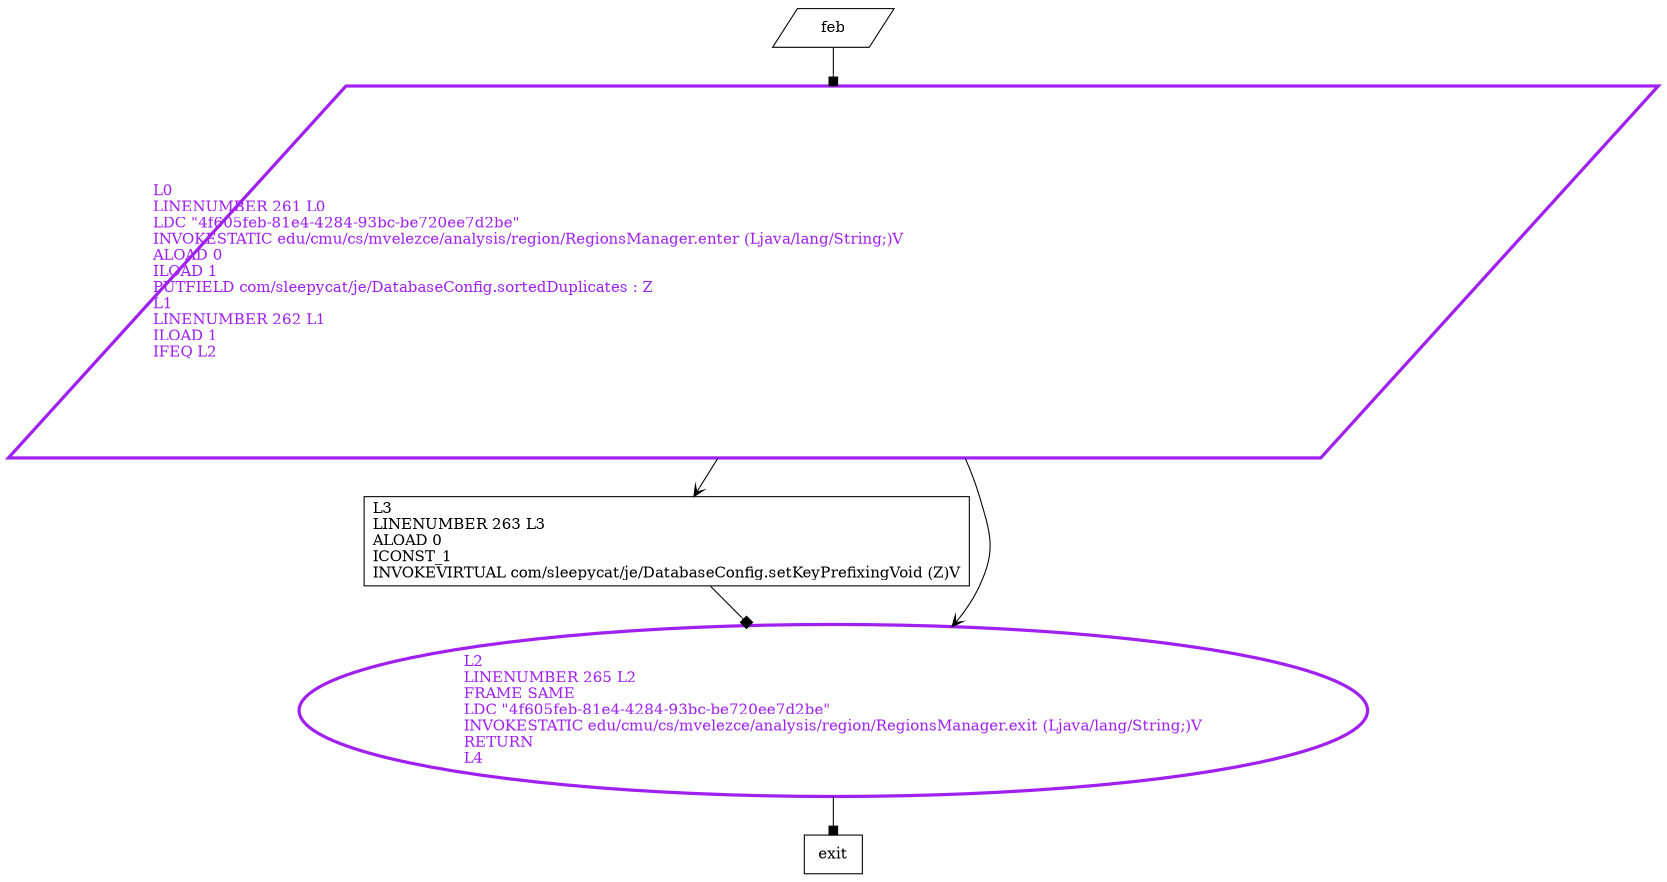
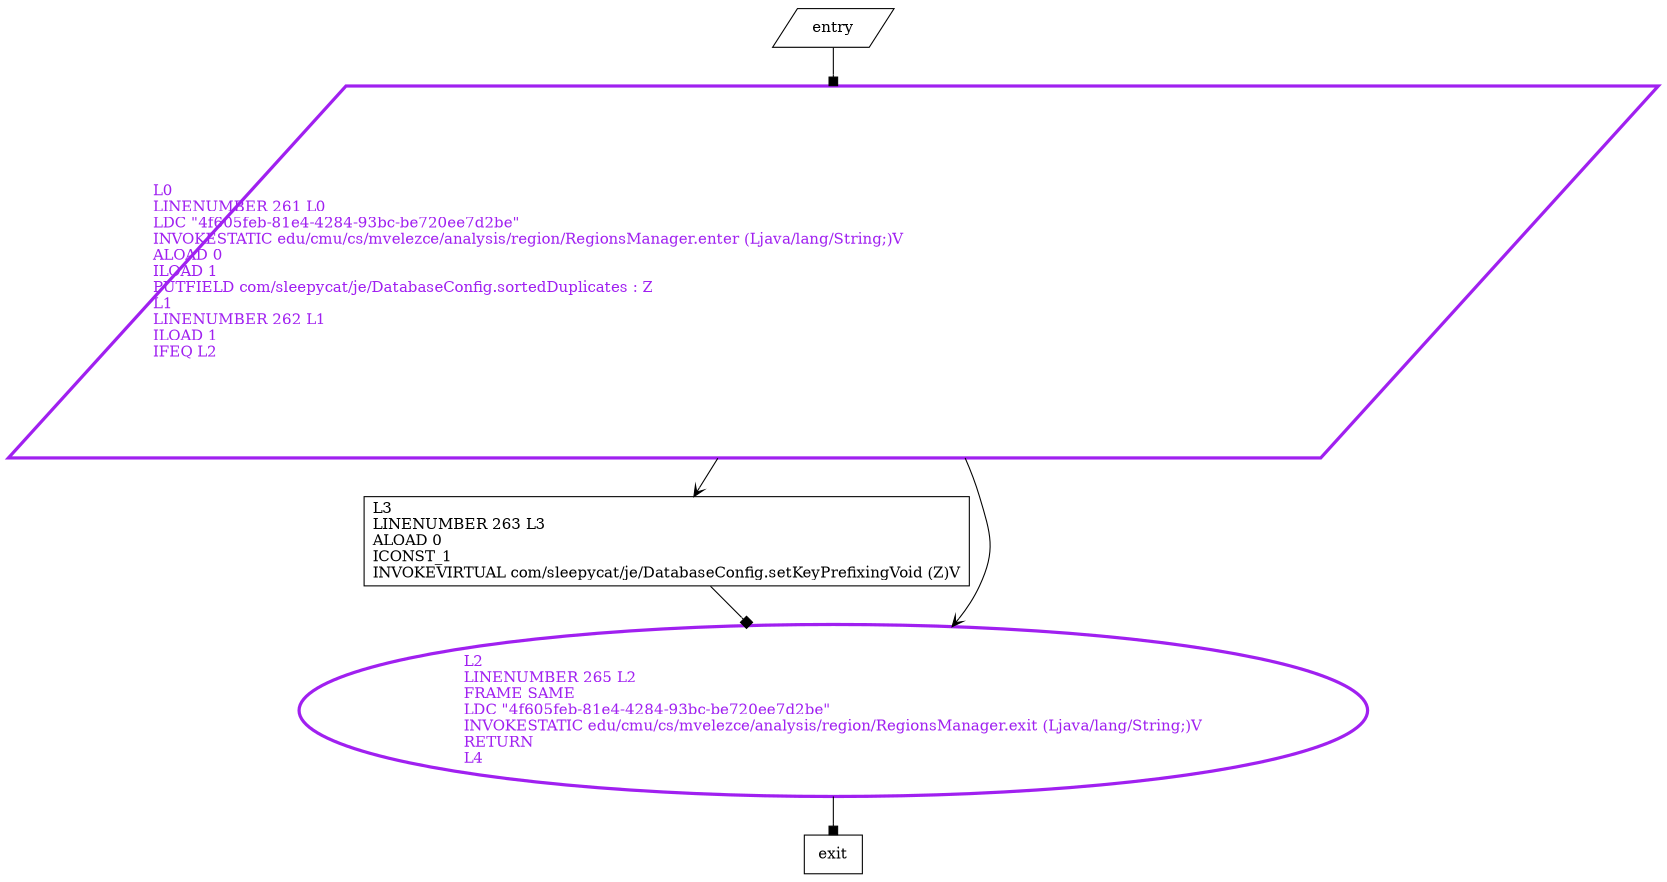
node "feb": label "feb" -> "entry"
